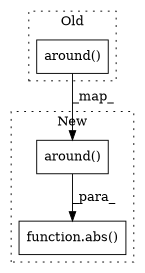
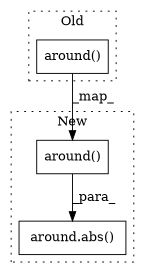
node "function.abs()": label "function.abs()" -> "around.abs()"
